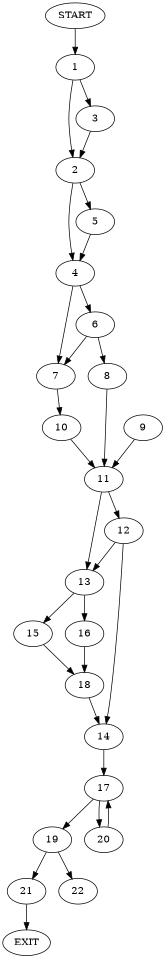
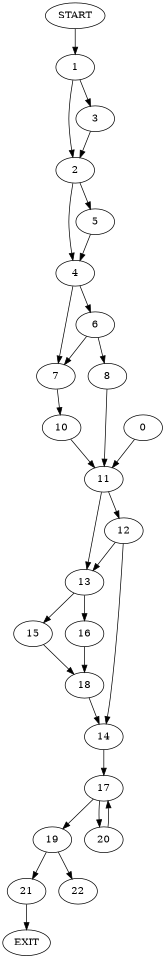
node "9": label "9" -> "0"
